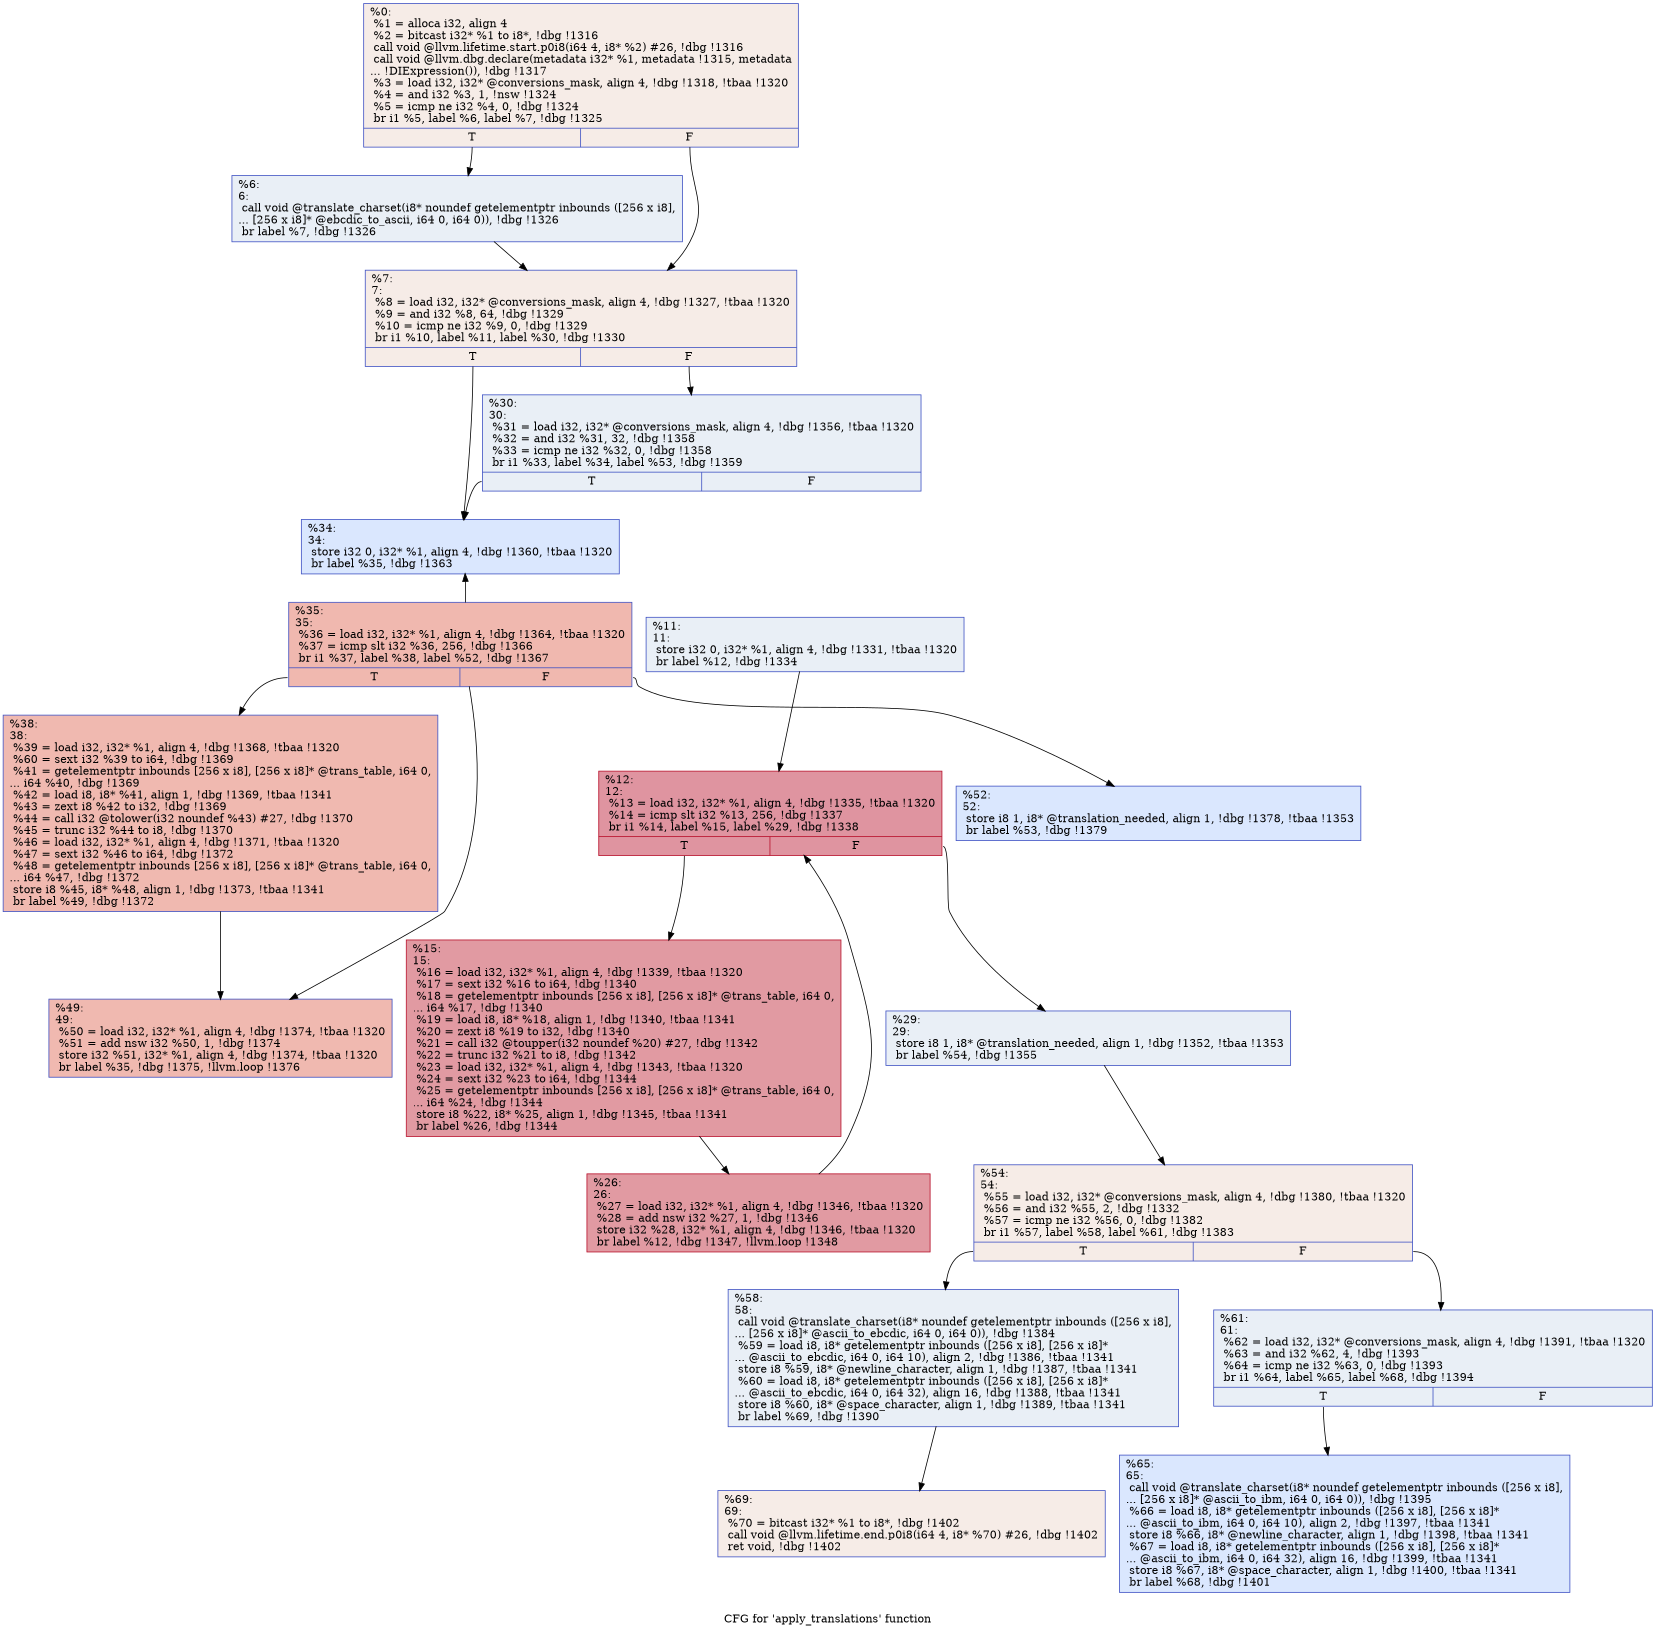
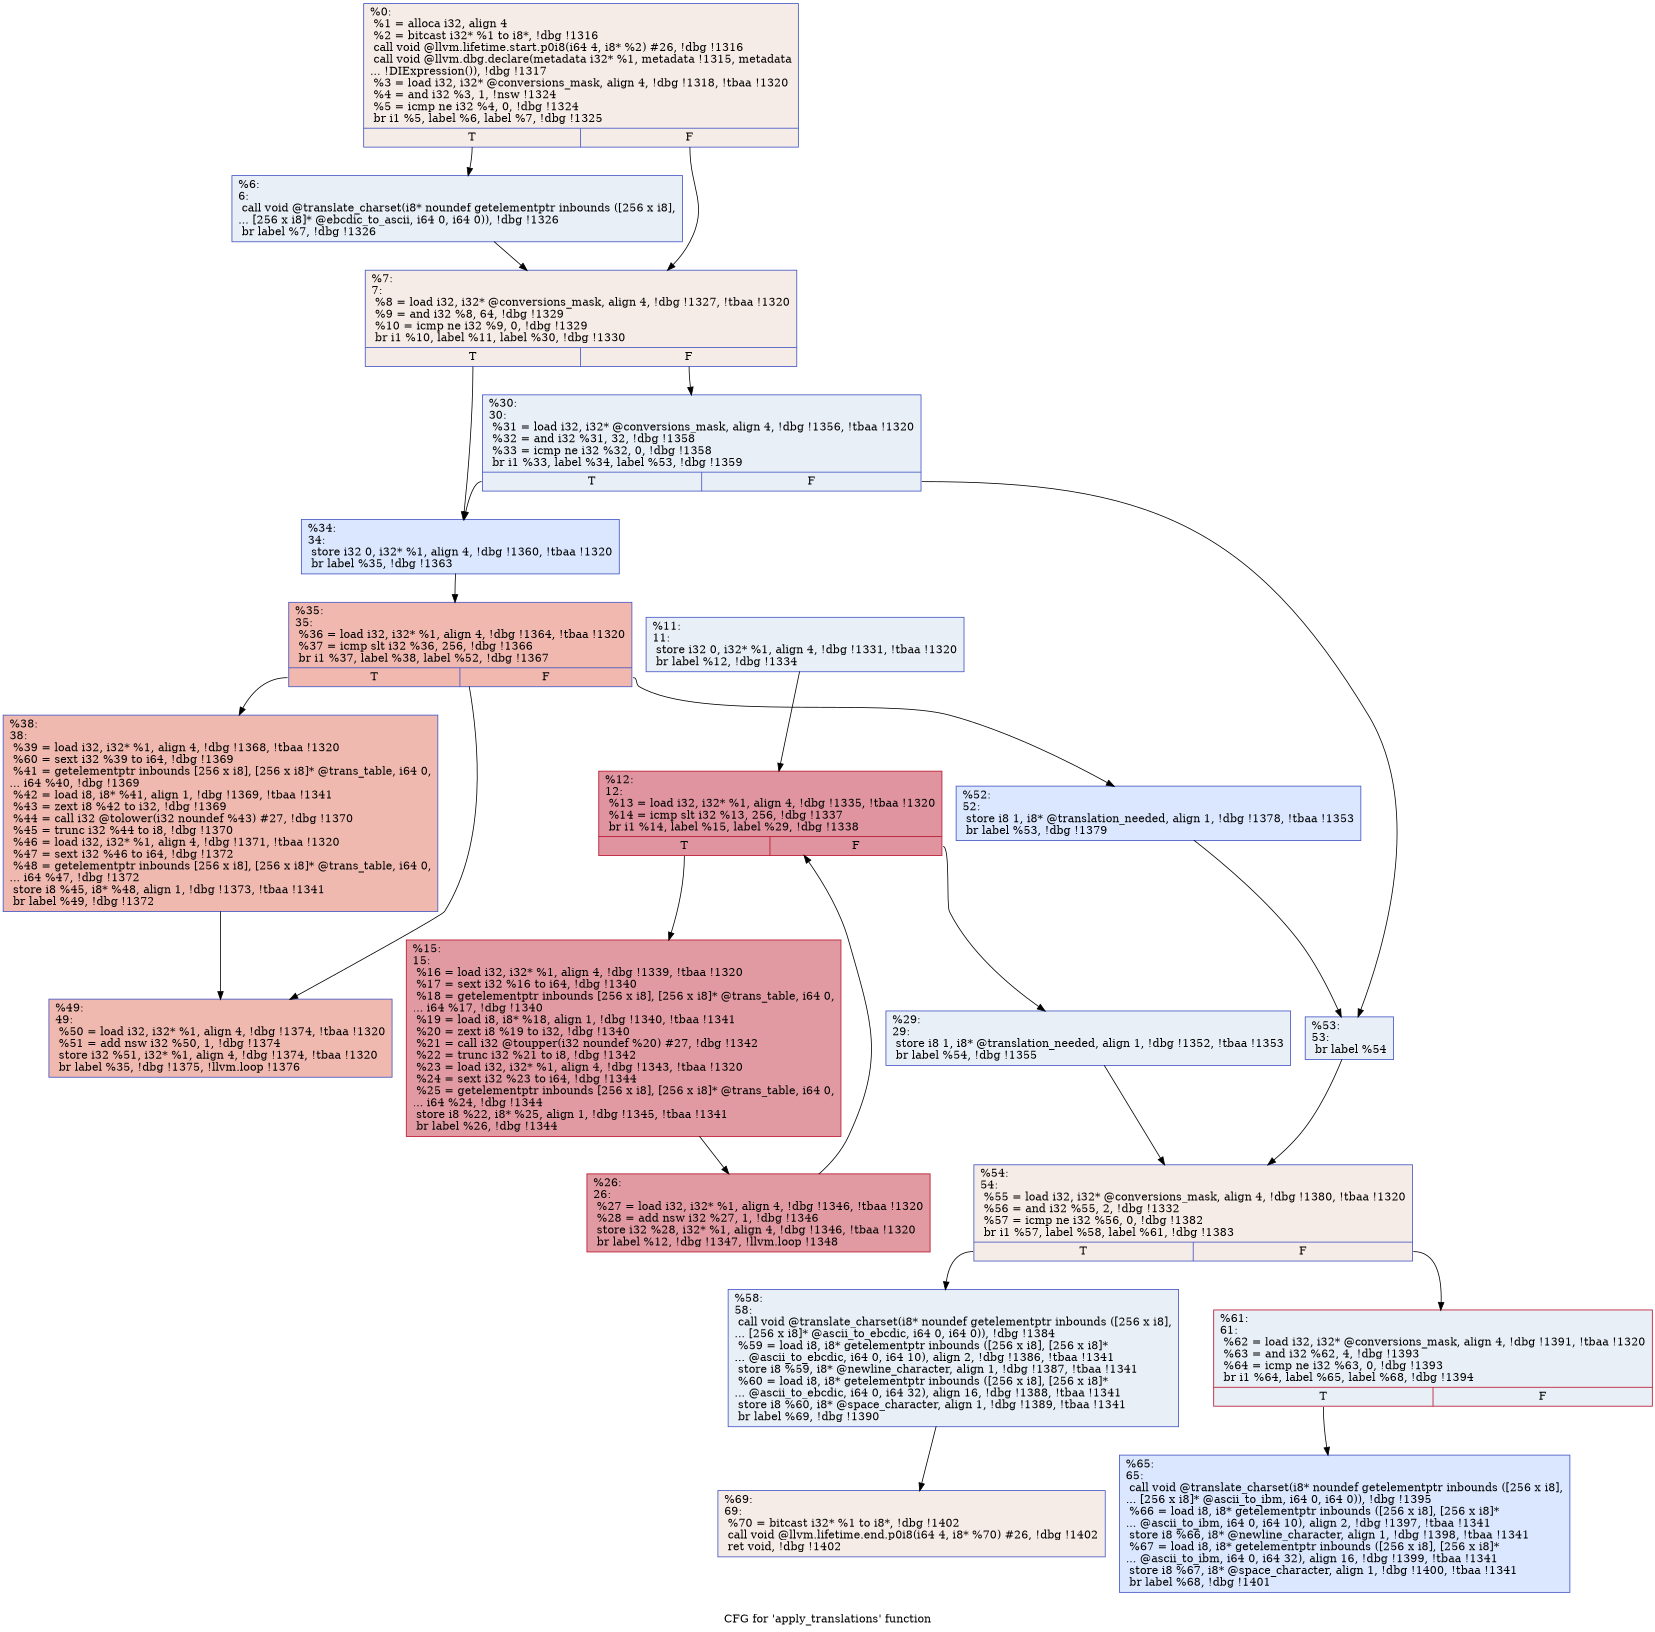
edge "%35:" -> "%34:": reversed
node "%53:": added
node "%61:": color #3d50c3ff -> #b70d28ff
